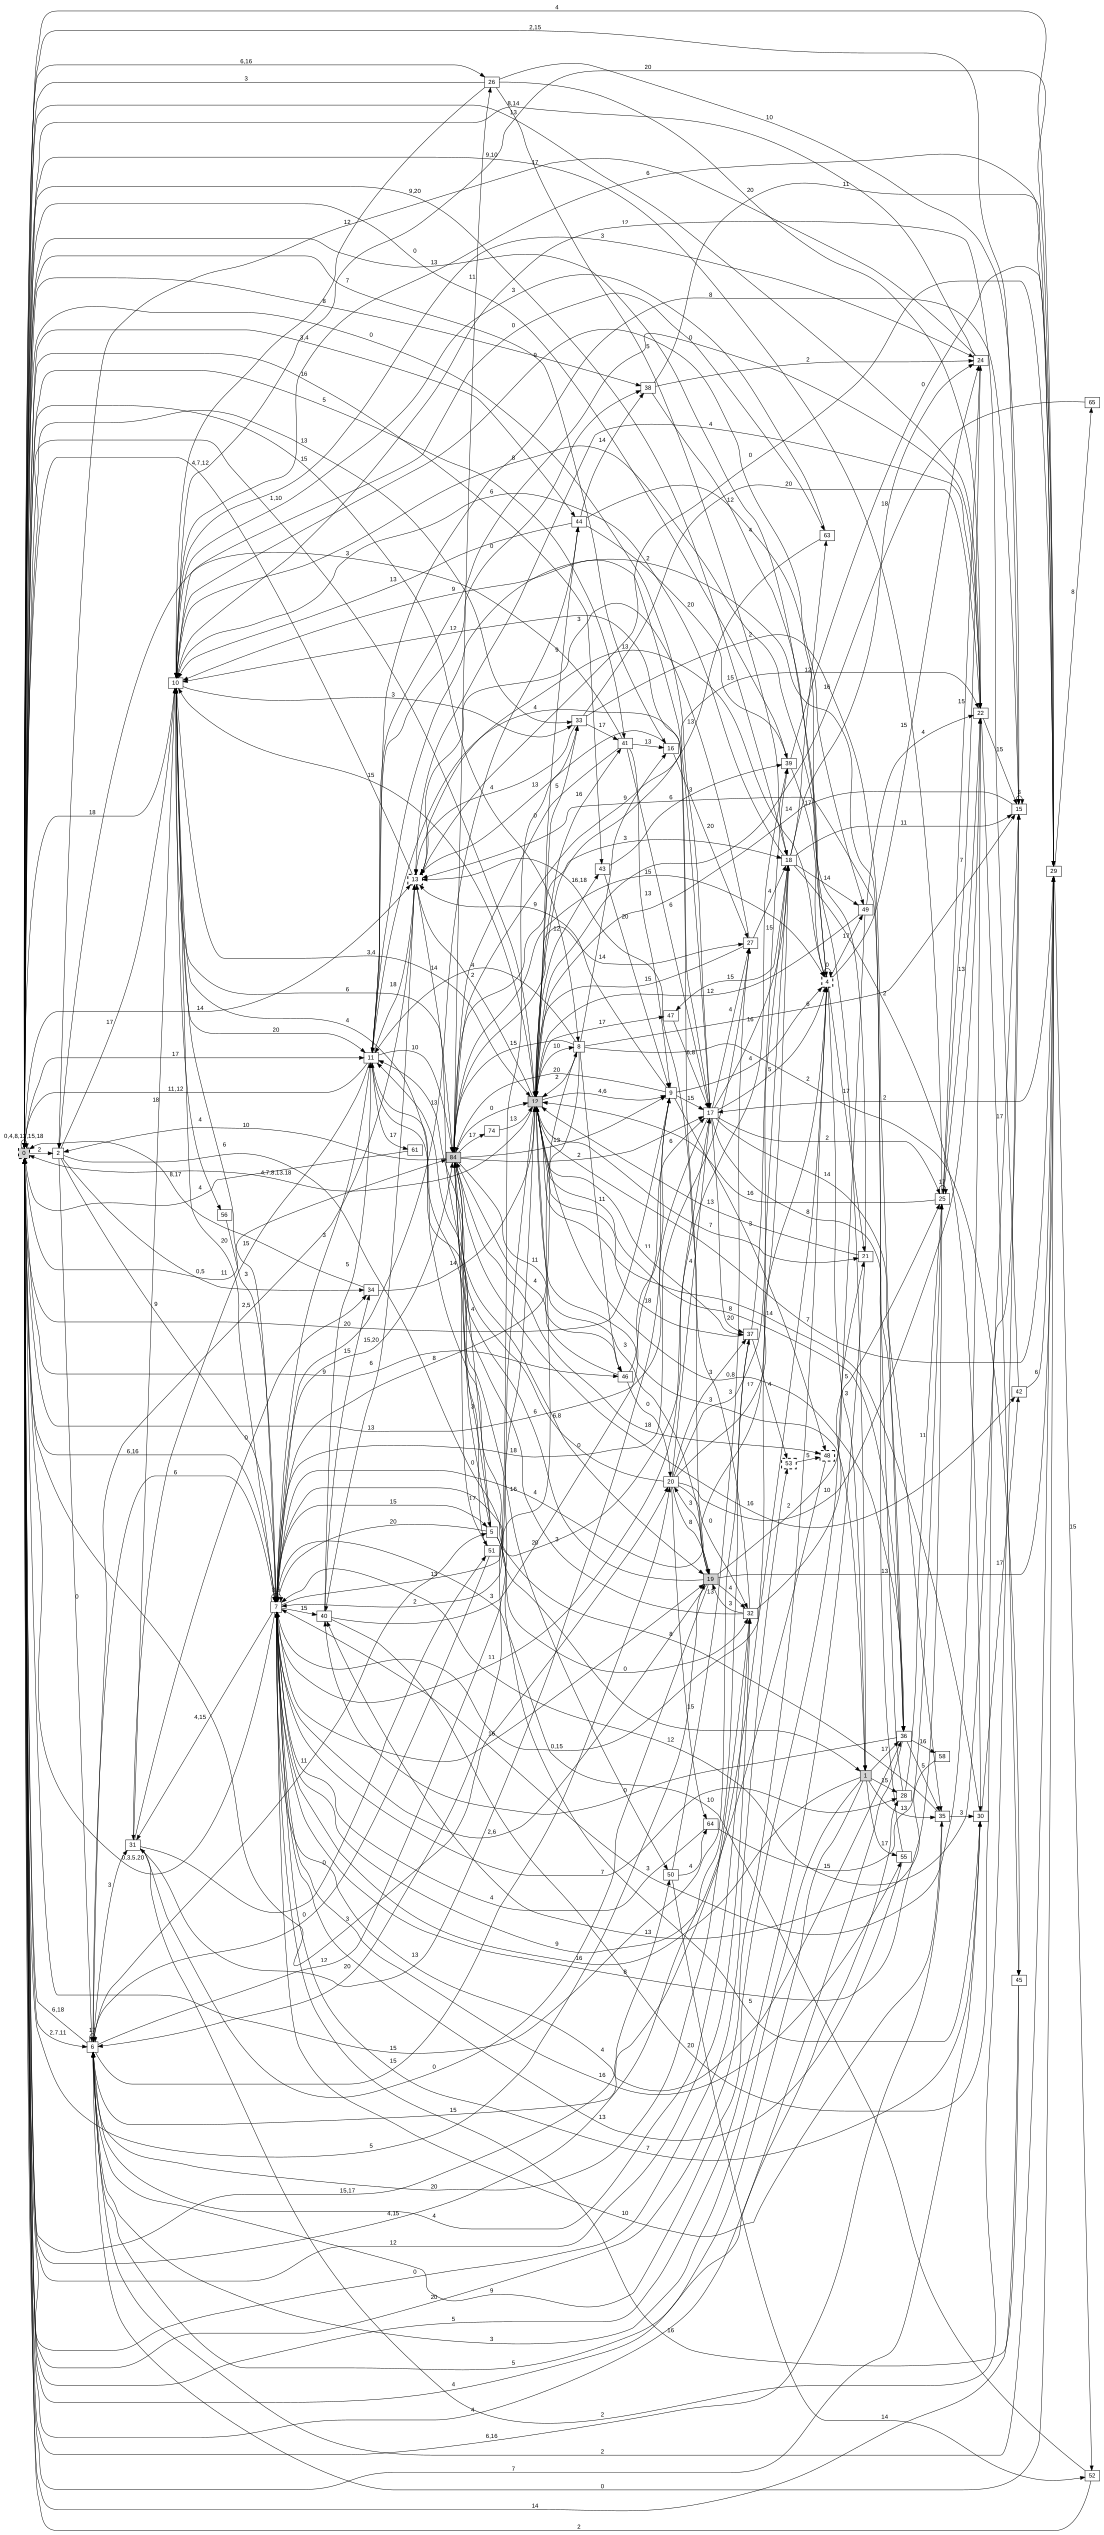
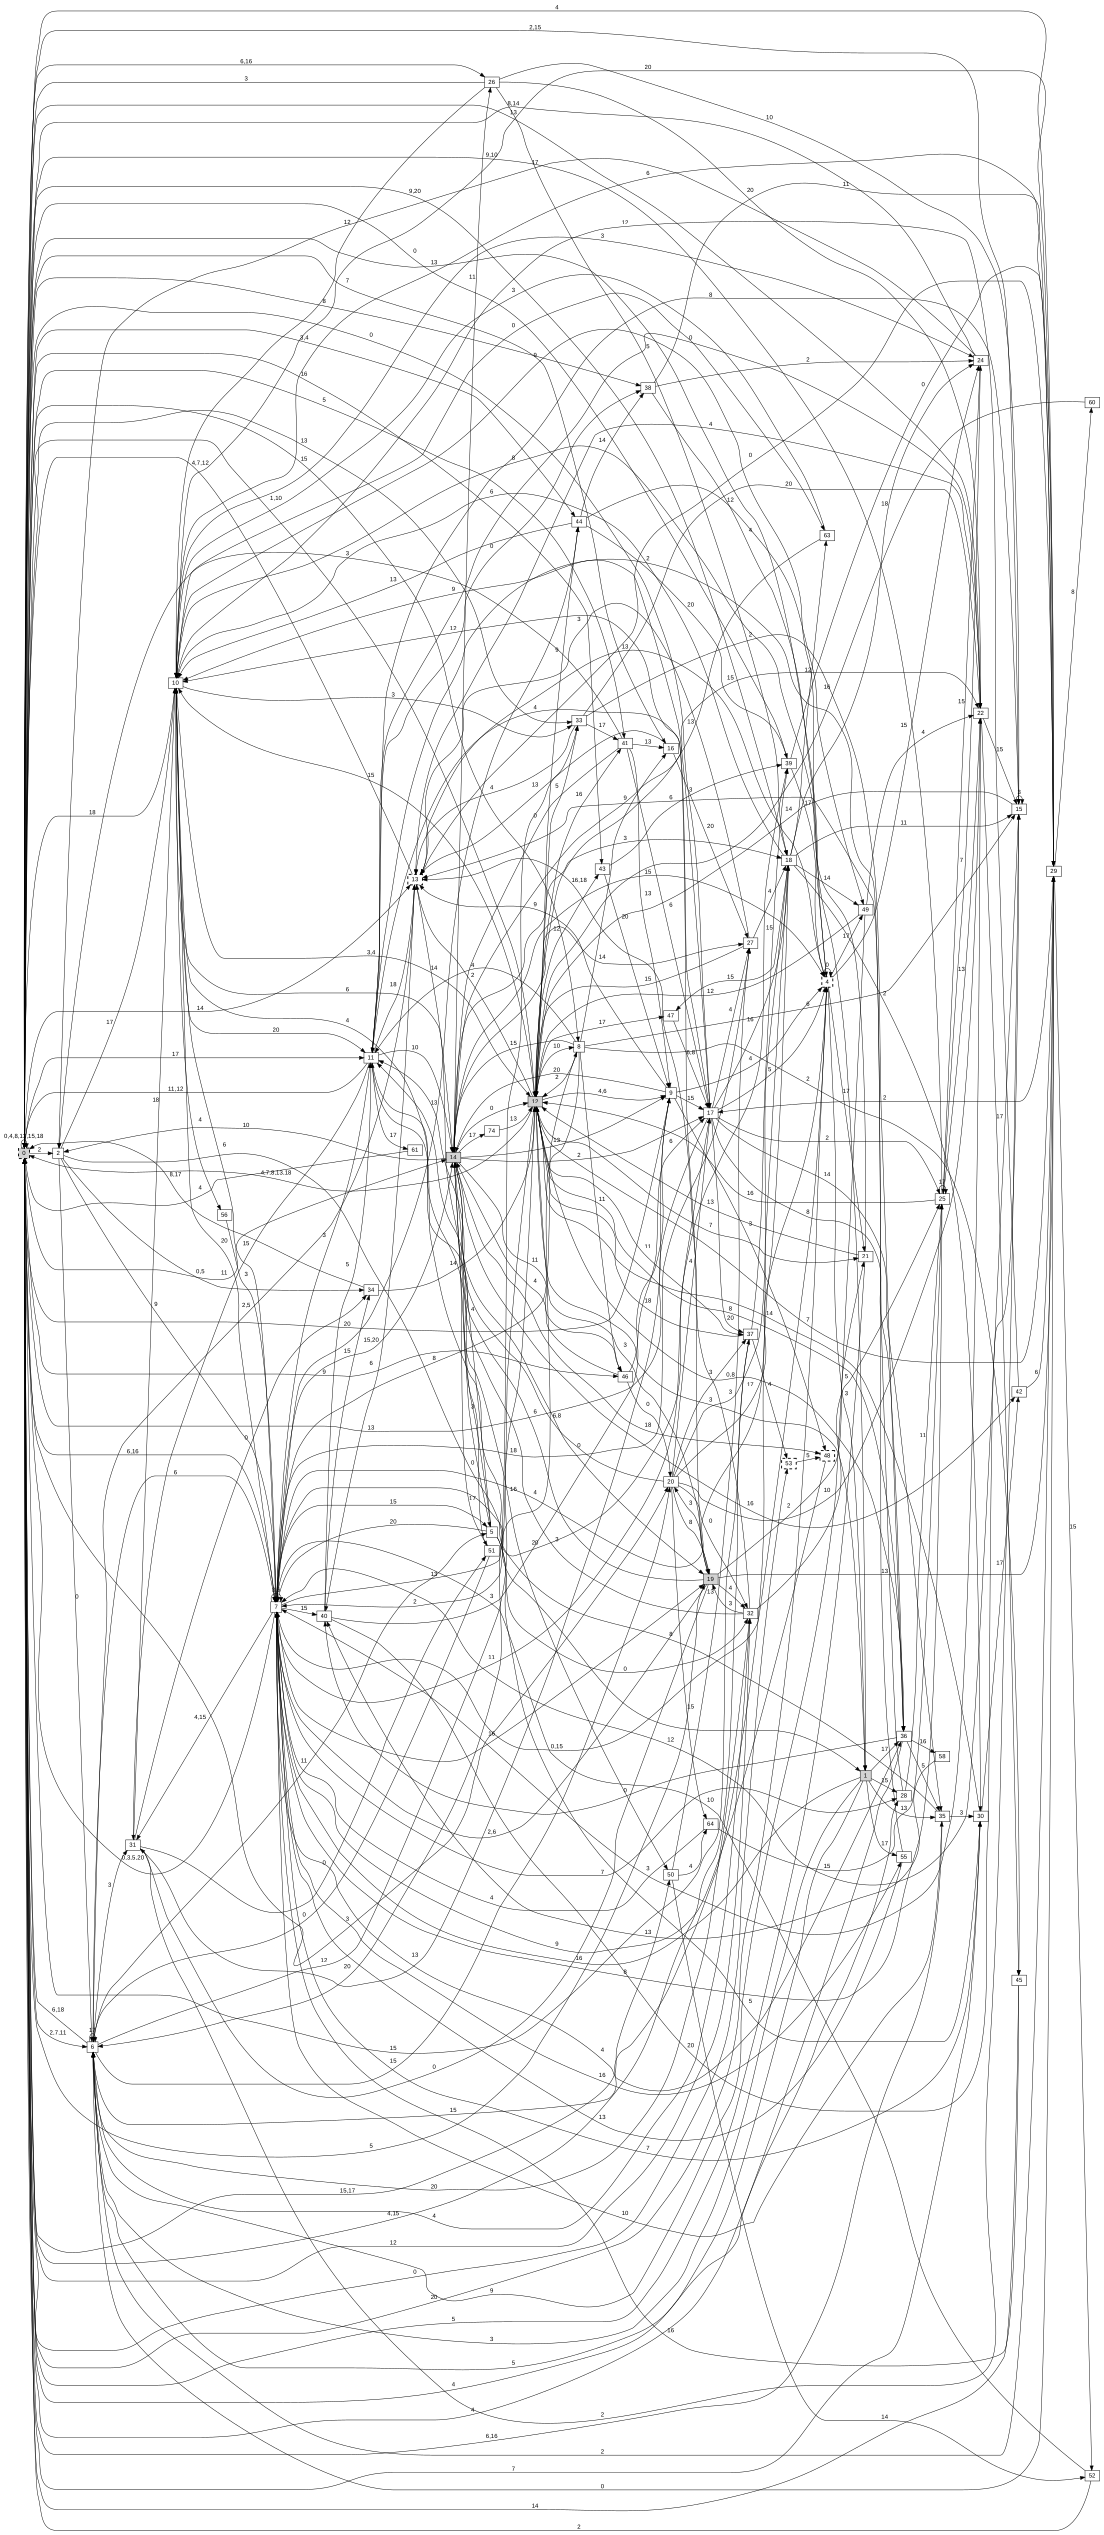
node "65": label "65" -> "60"
node "84": label "84" -> "14"
